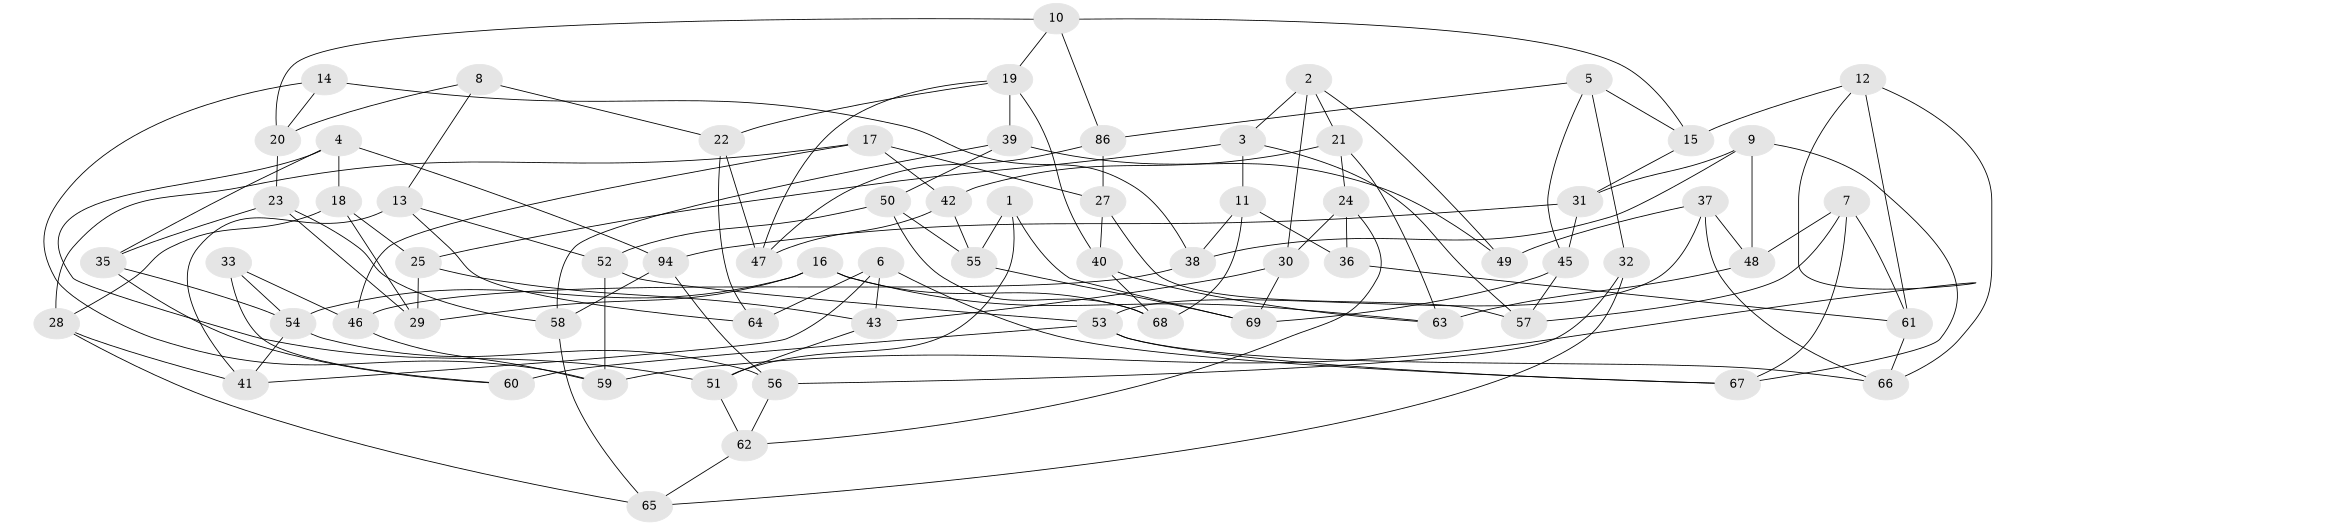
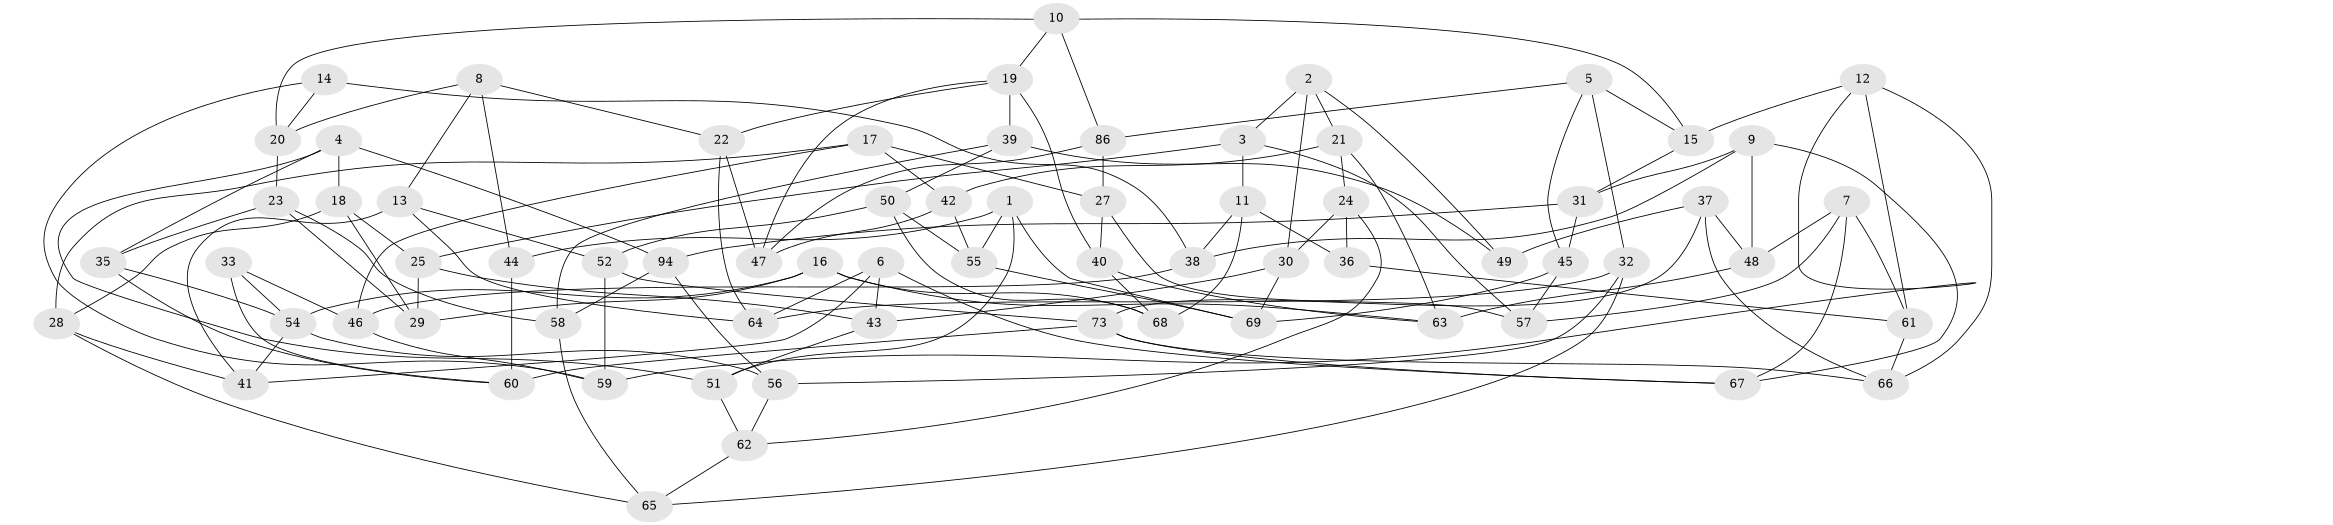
node "44": added
edge "32" -- "64": added
node "53": label "53" -> "73"
